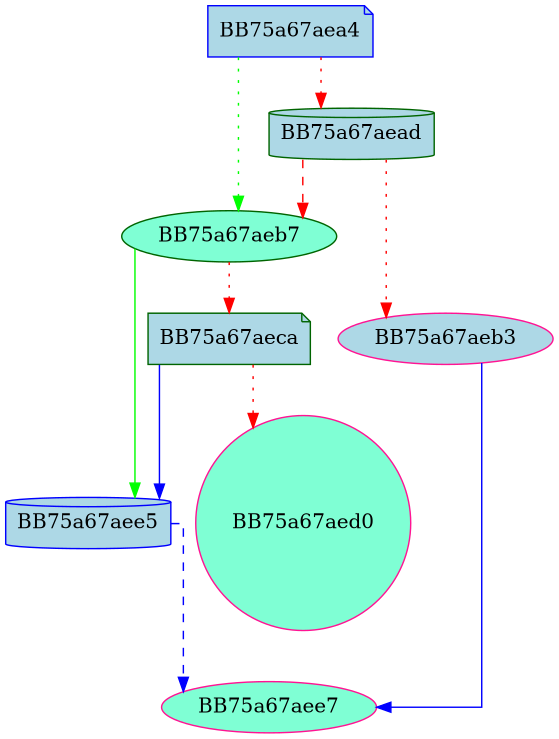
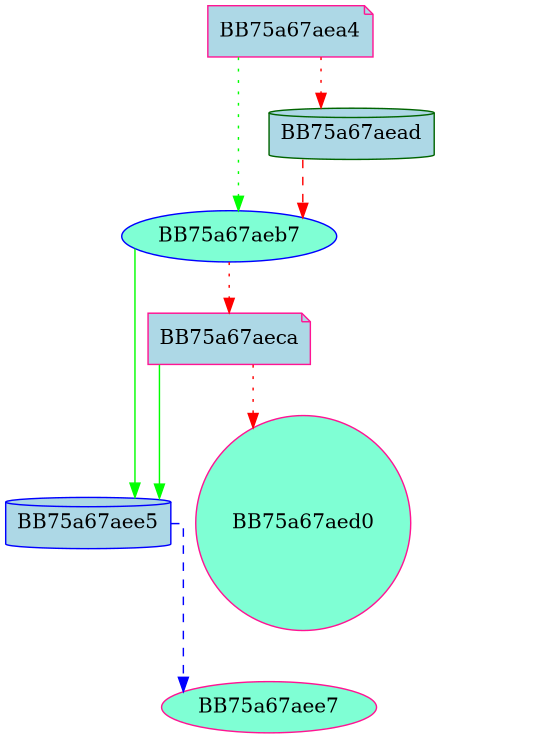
node "BB75a67aea4": color blue -> deeppink
node "BB75a67aeb7": color darkgreen -> blue
node "BB75a67aeca": color darkgreen -> deeppink
node "BB75a67aeb3": removed
edge "BB75a67aeca" -> "BB75a67aee5": color blue -> green
